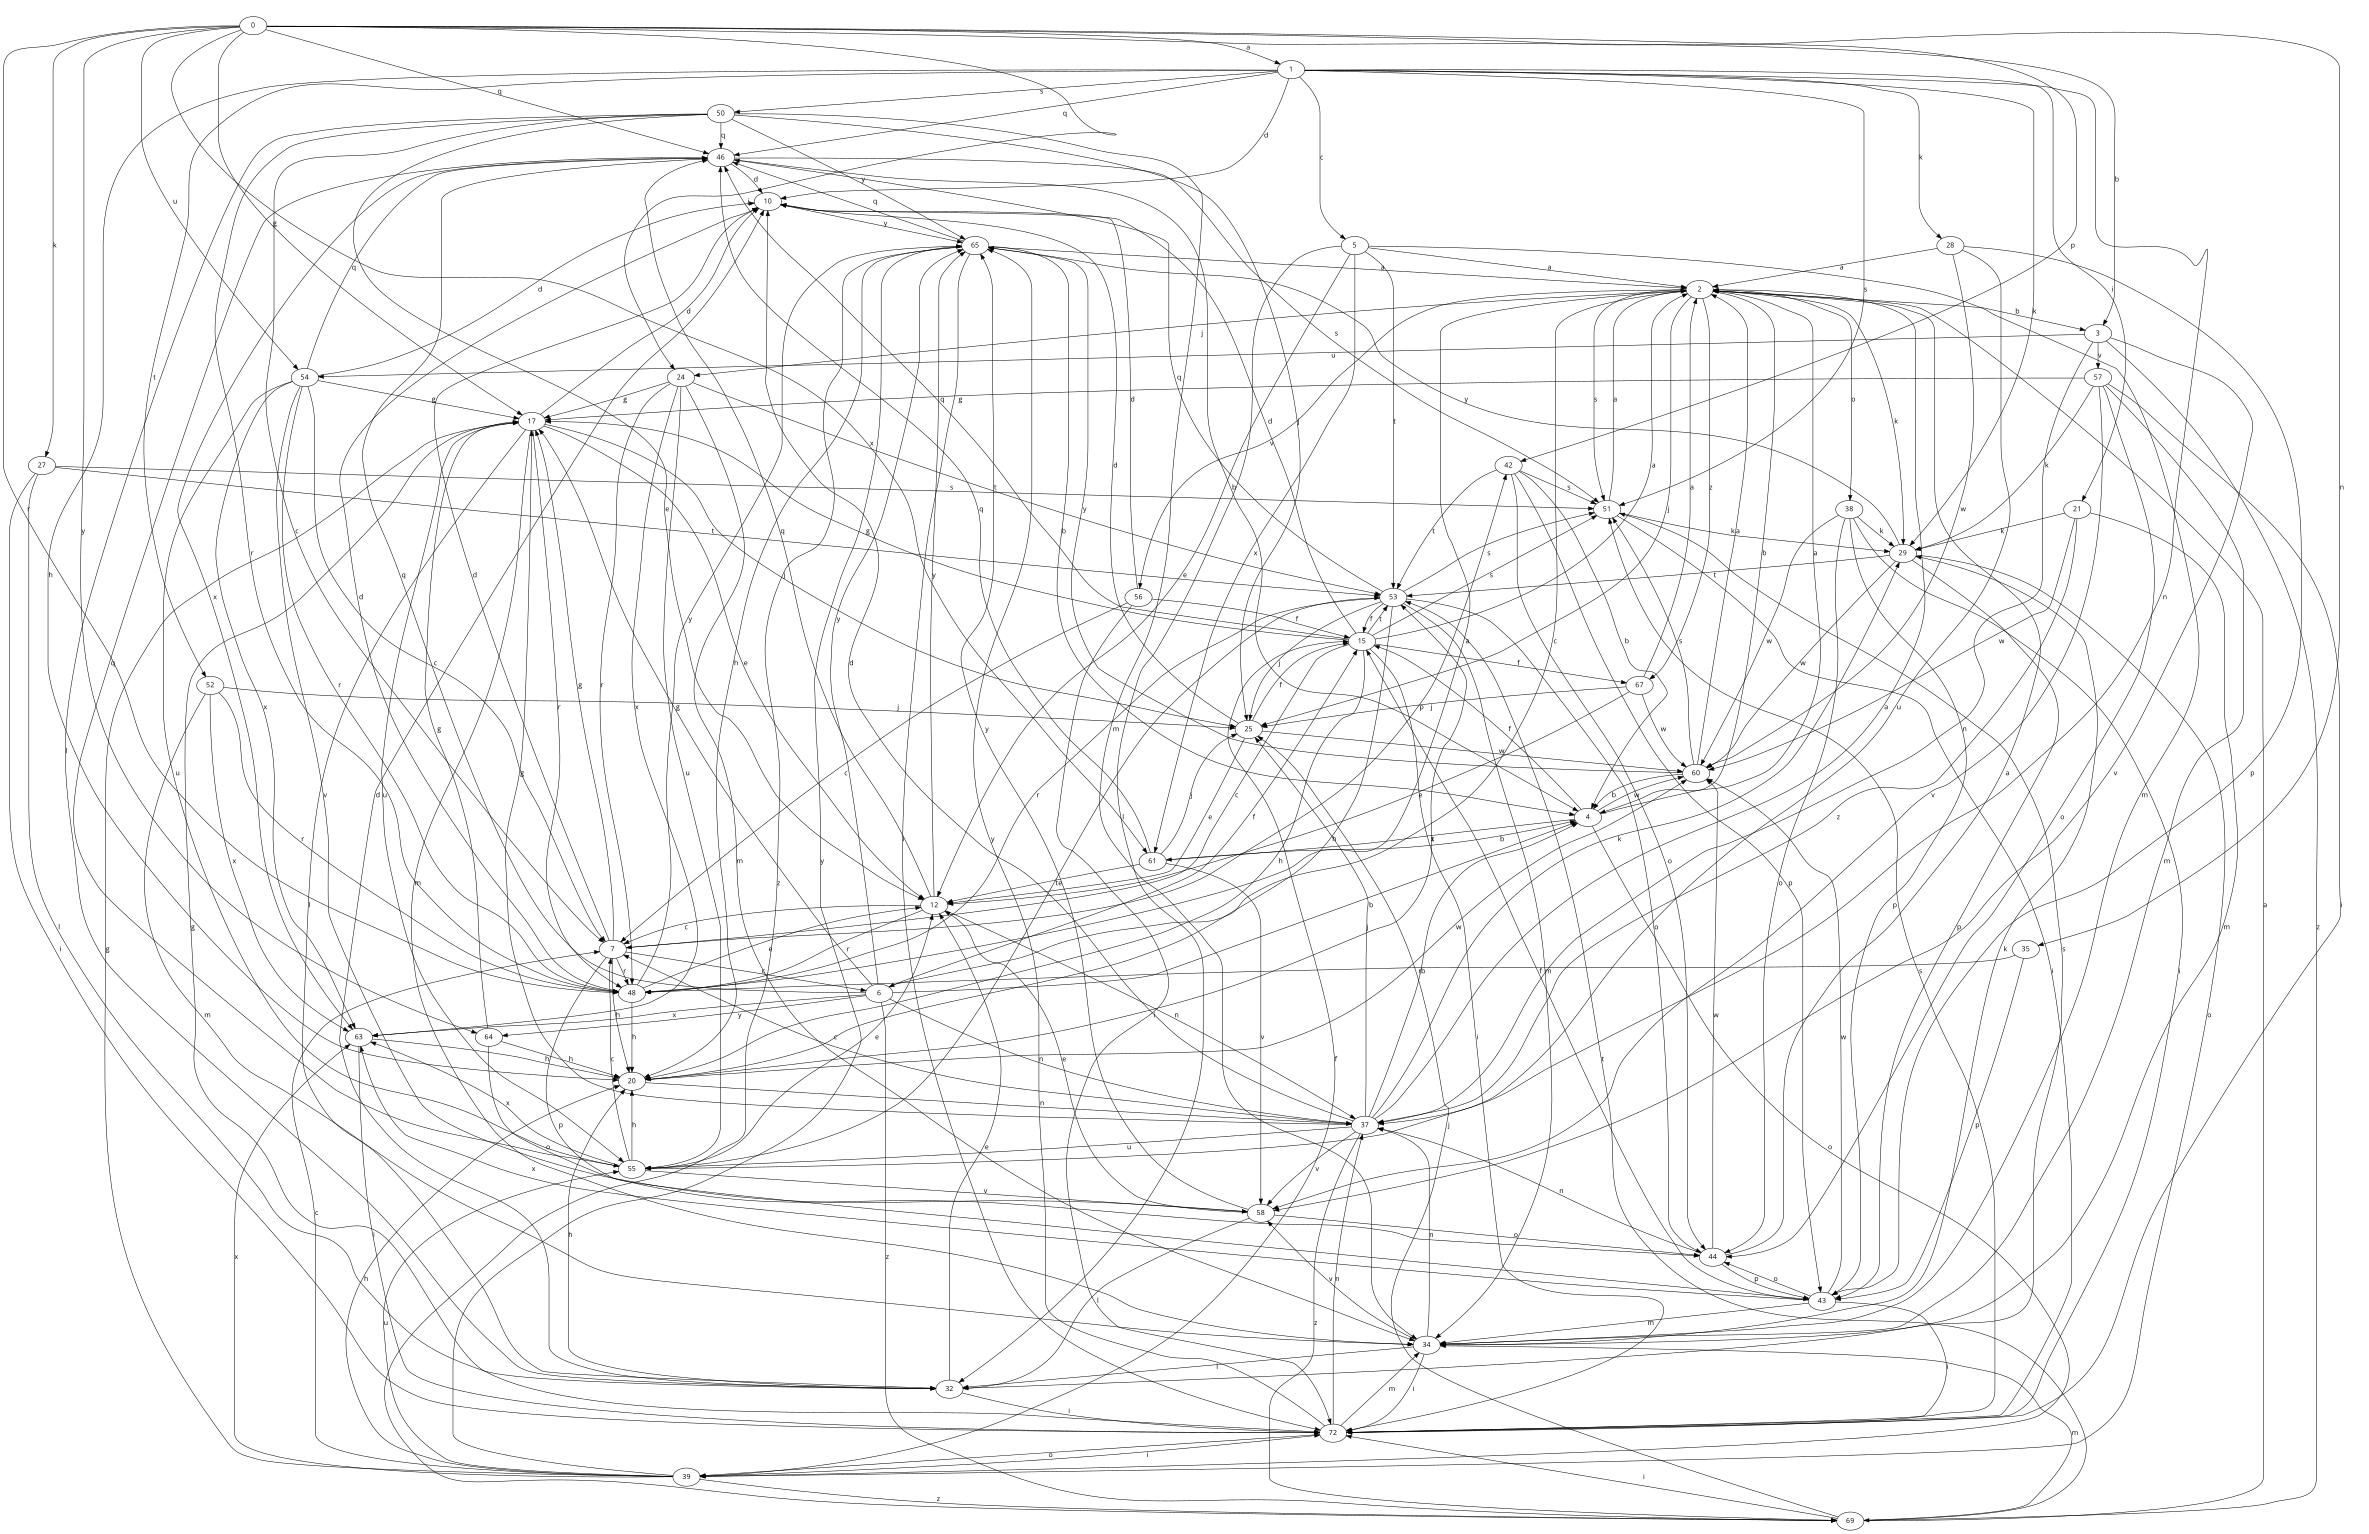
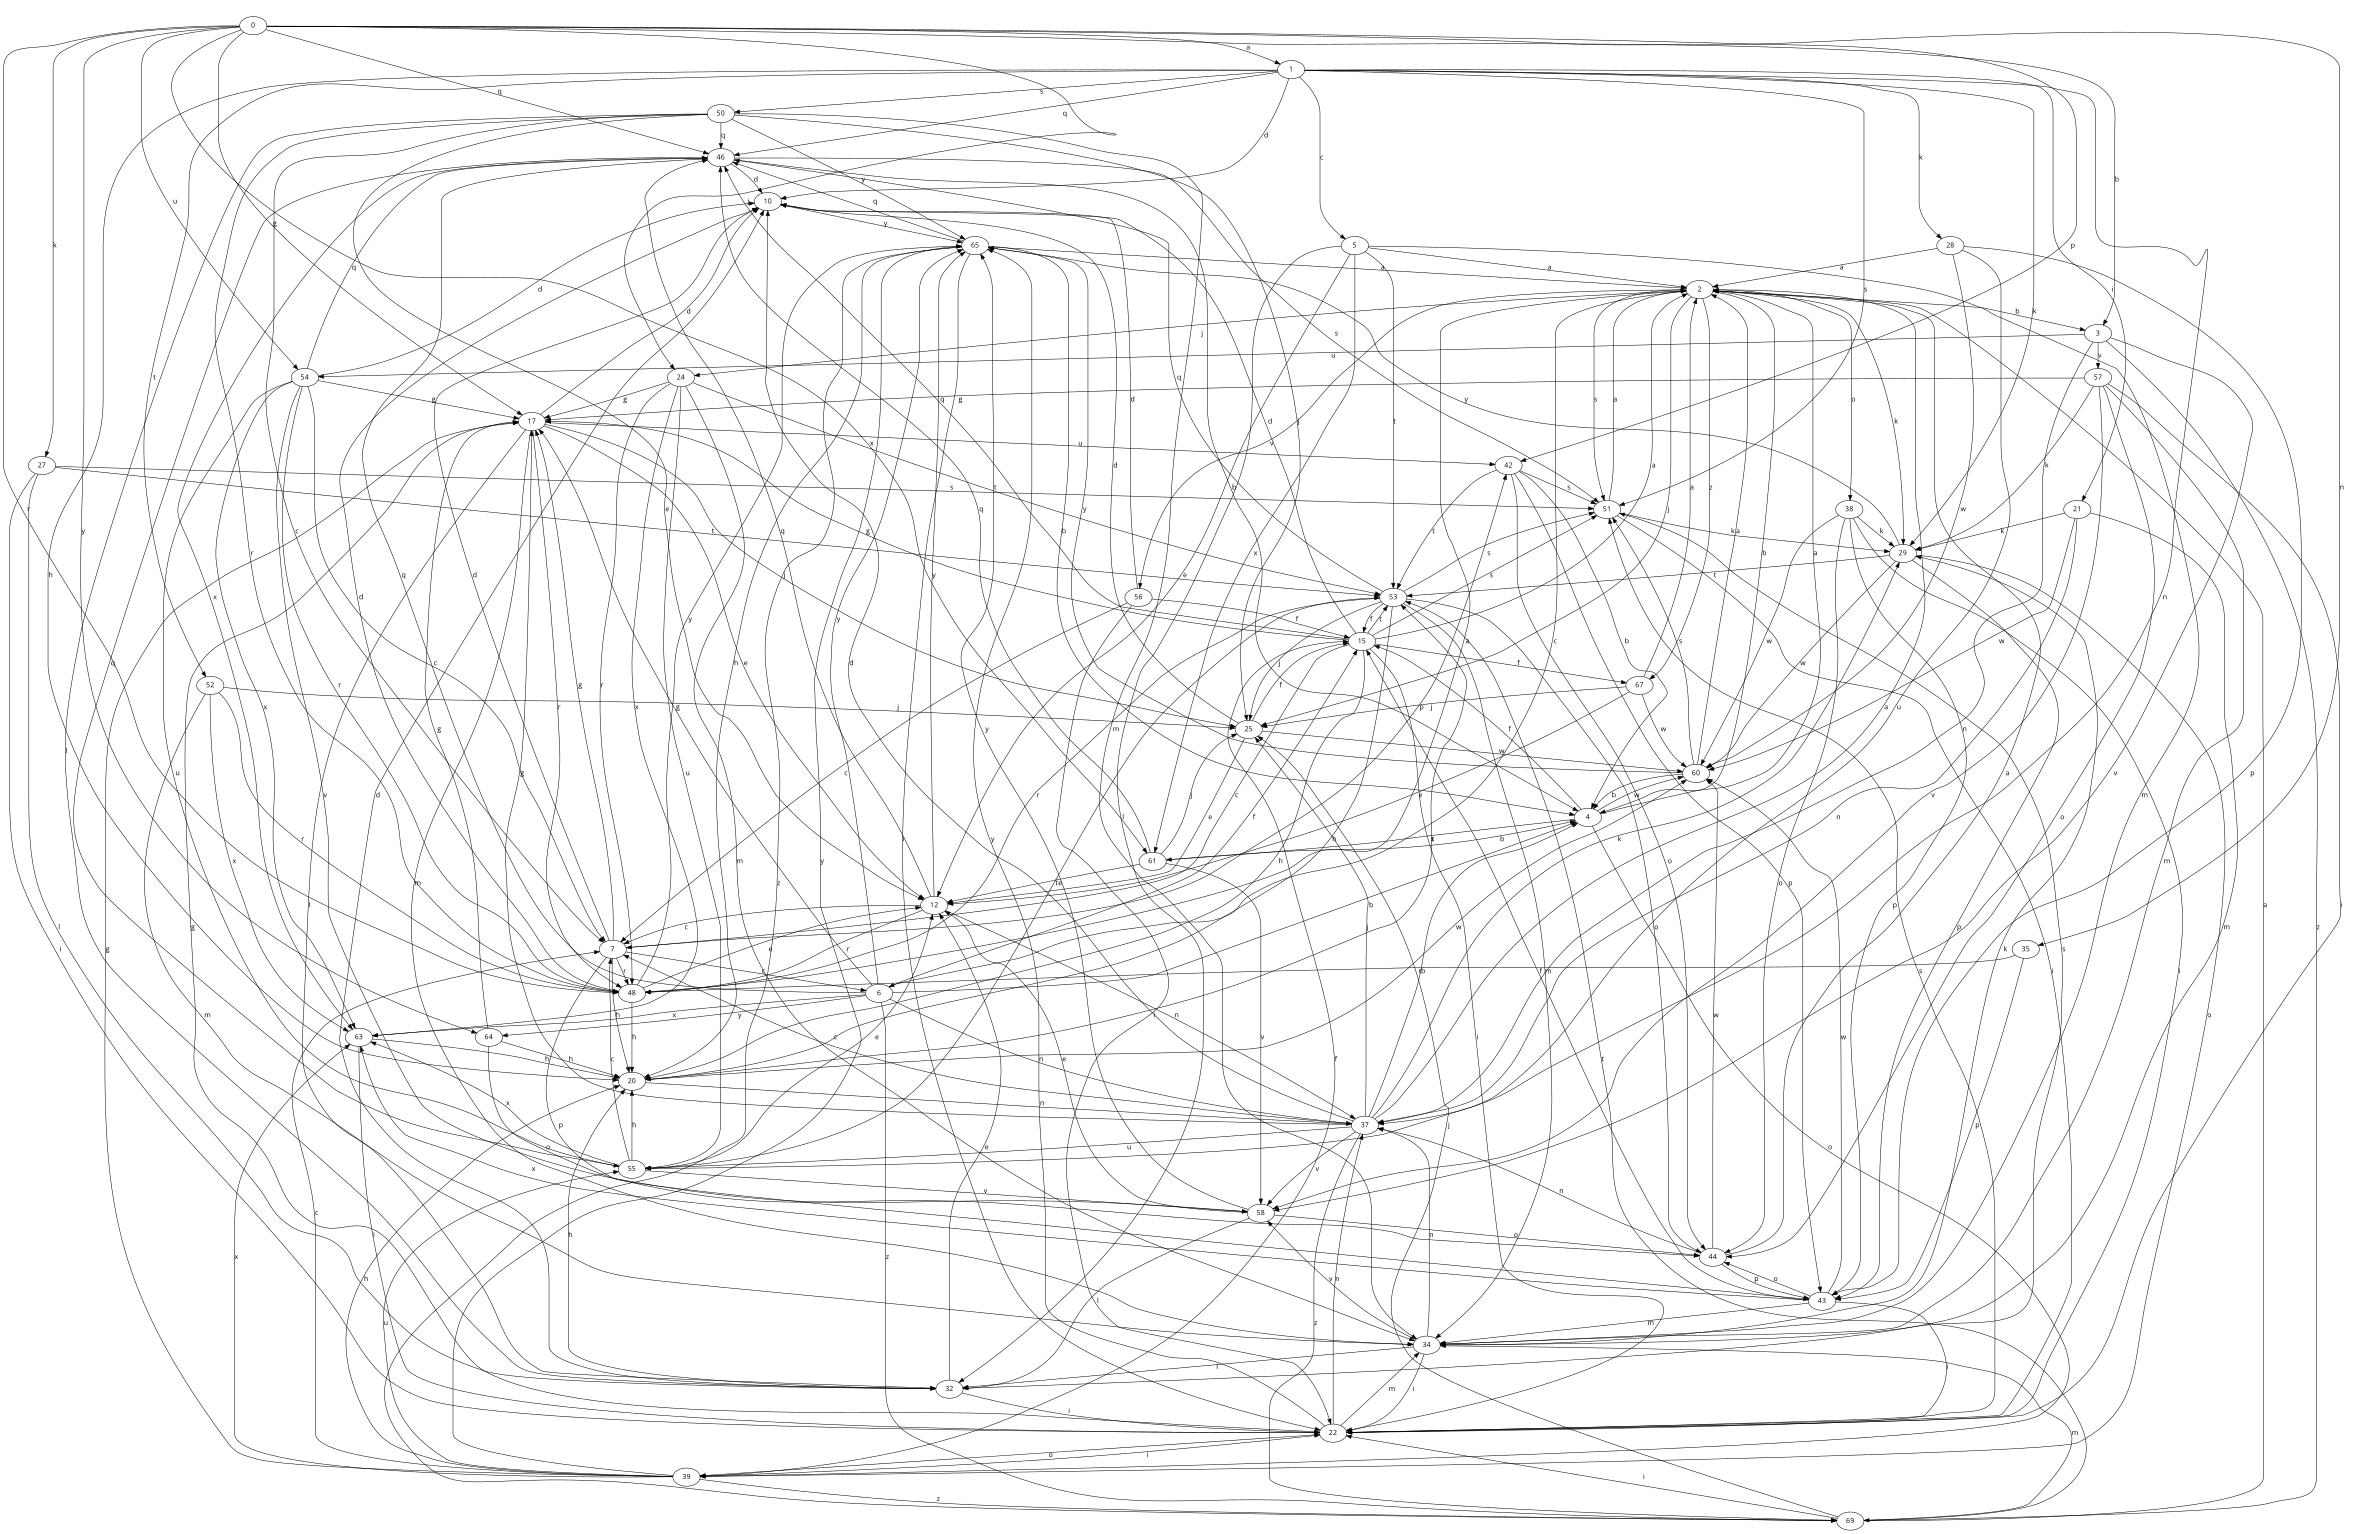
edge "17" -> "55": now "17" -> "42"
edge "21" -> "37": label "z" -> "n"
node "72": label "72" -> "22"
